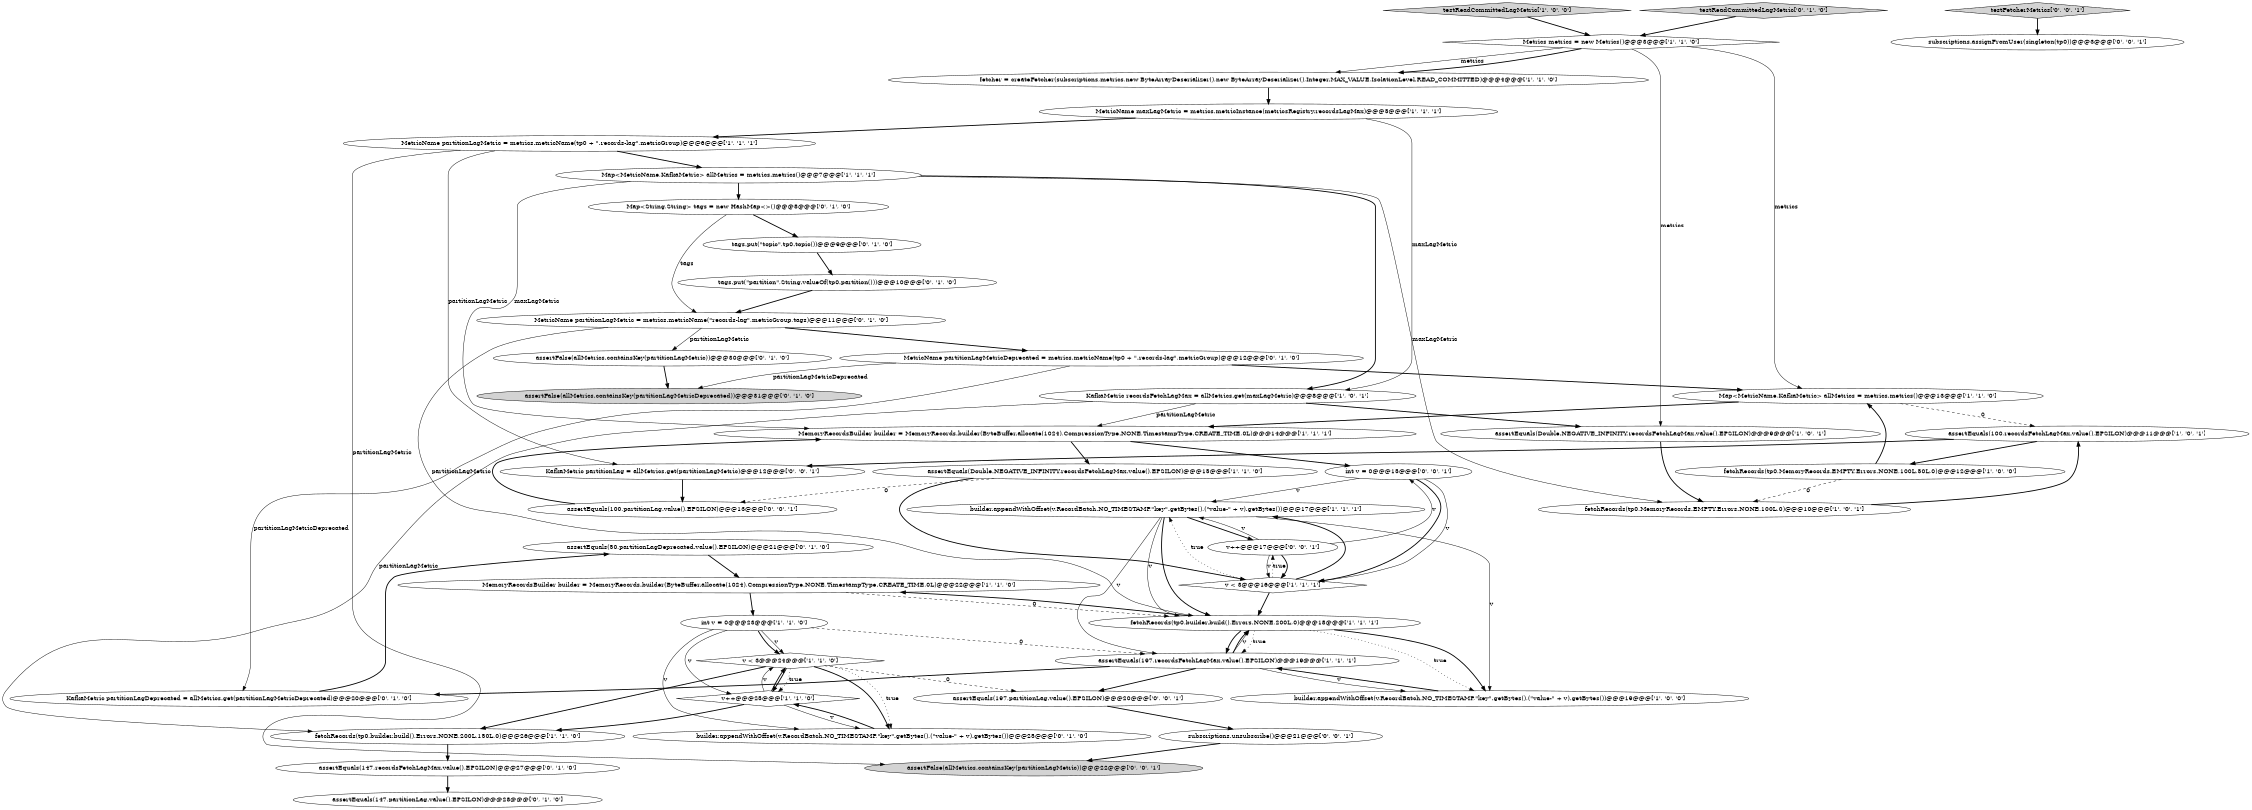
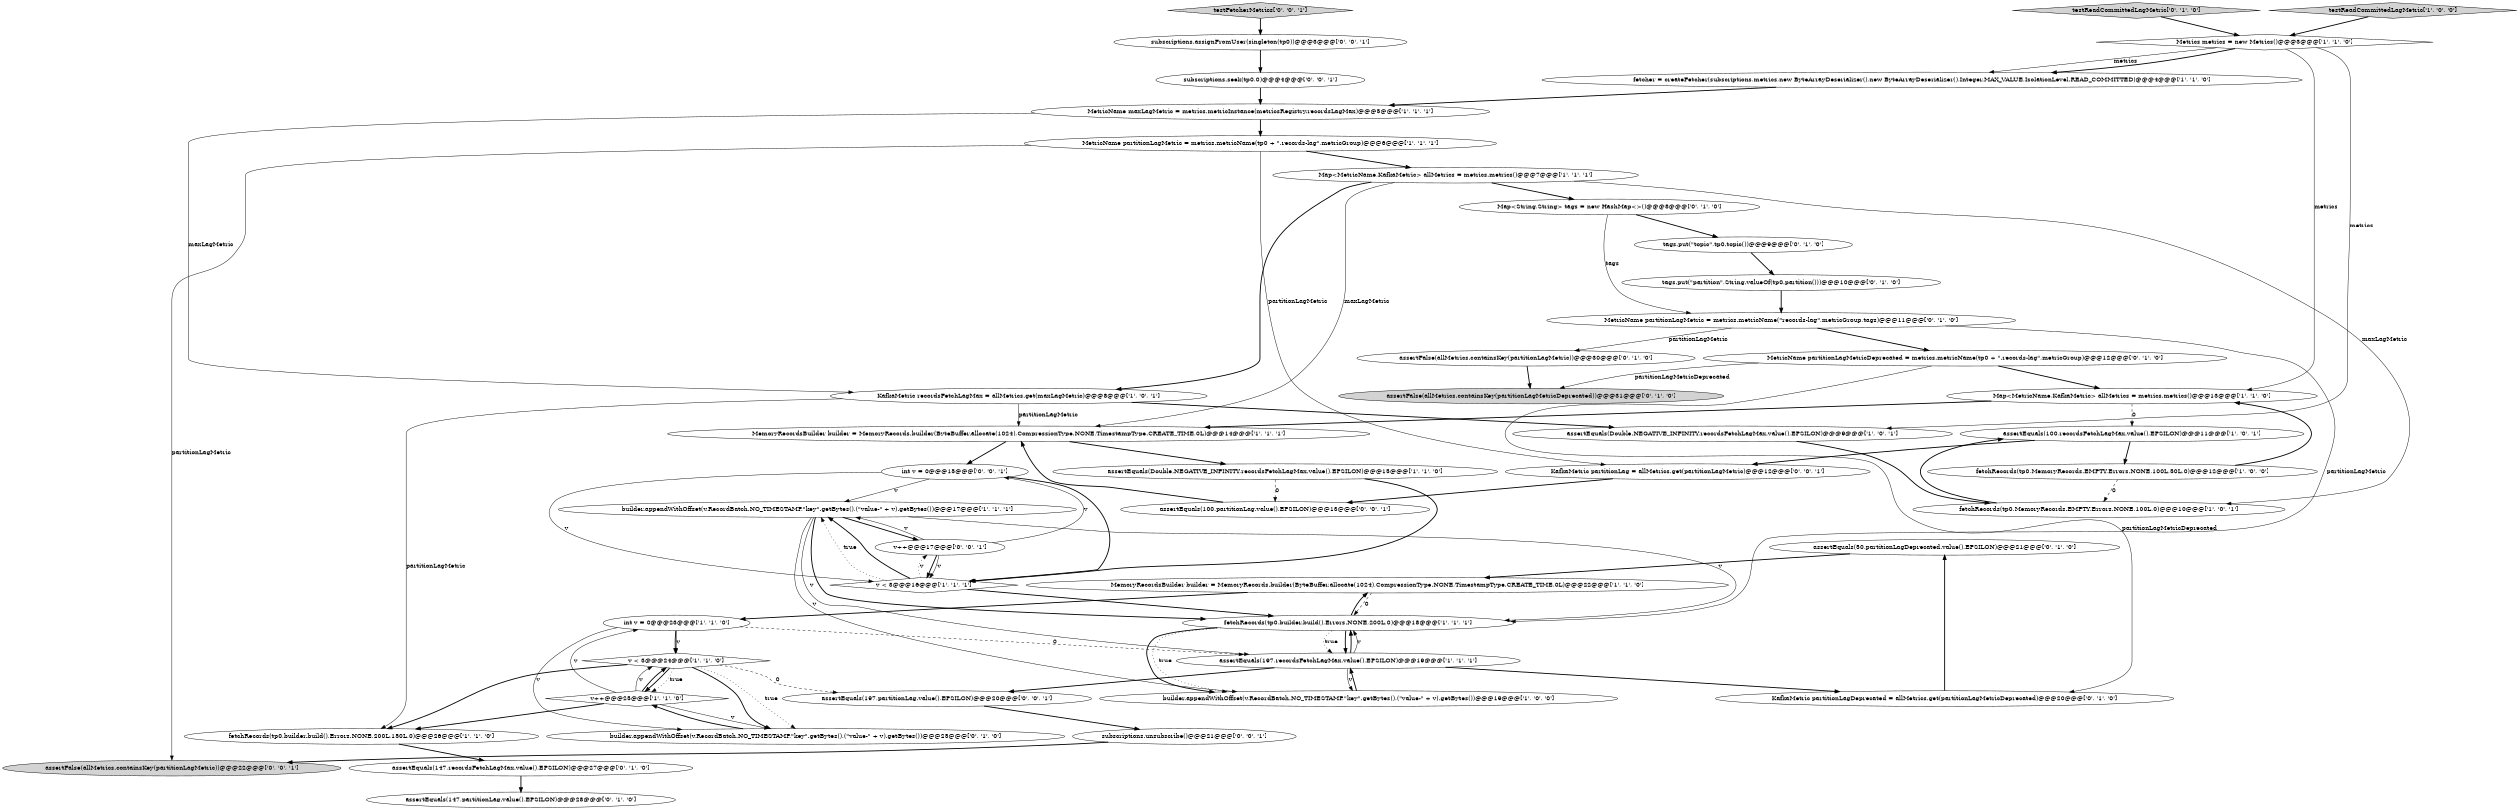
node "subscriptions.seek(tp0,0)@@@4@@@['0', '0', '1']": added
edge "v < 3@@@16@@@['1', '1', '1']" -> "v++@@@17@@@['0', '0', '1']": label "true" -> "v"
edge "int v = 0@@@23@@@['1', '1', '0']" -> "v++@@@25@@@['1', '1', '0']": reversed
